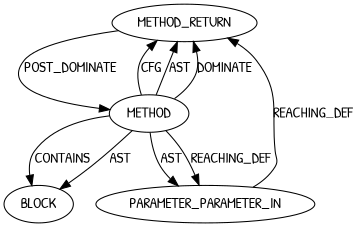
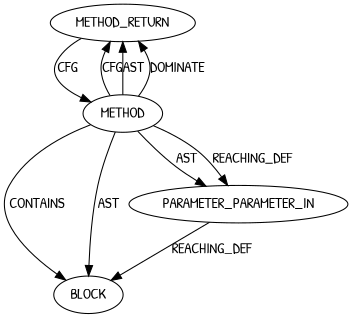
edge "METHOD_RETURN" -> "METHOD": label "POST_DOMINATE" -> "CFG"
edge "PARAMETER_PARAMETER_IN" -> "METHOD_RETURN": now "PARAMETER_PARAMETER_IN" -> "BLOCK"
